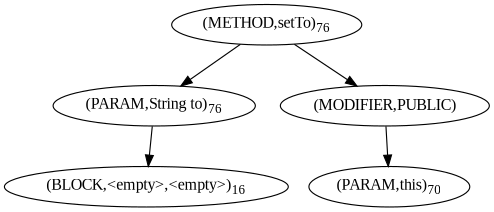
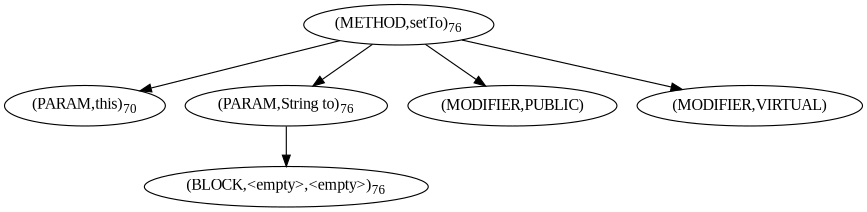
node "(MODIFIER,VIRTUAL)": added
edge "(MODIFIER,PUBLIC)" -> "(PARAM,this)": now "(METHOD,setTo)" -> "(PARAM,this)"
node "(BLOCK,<empty>,<empty>)": text "16" -> "76"
